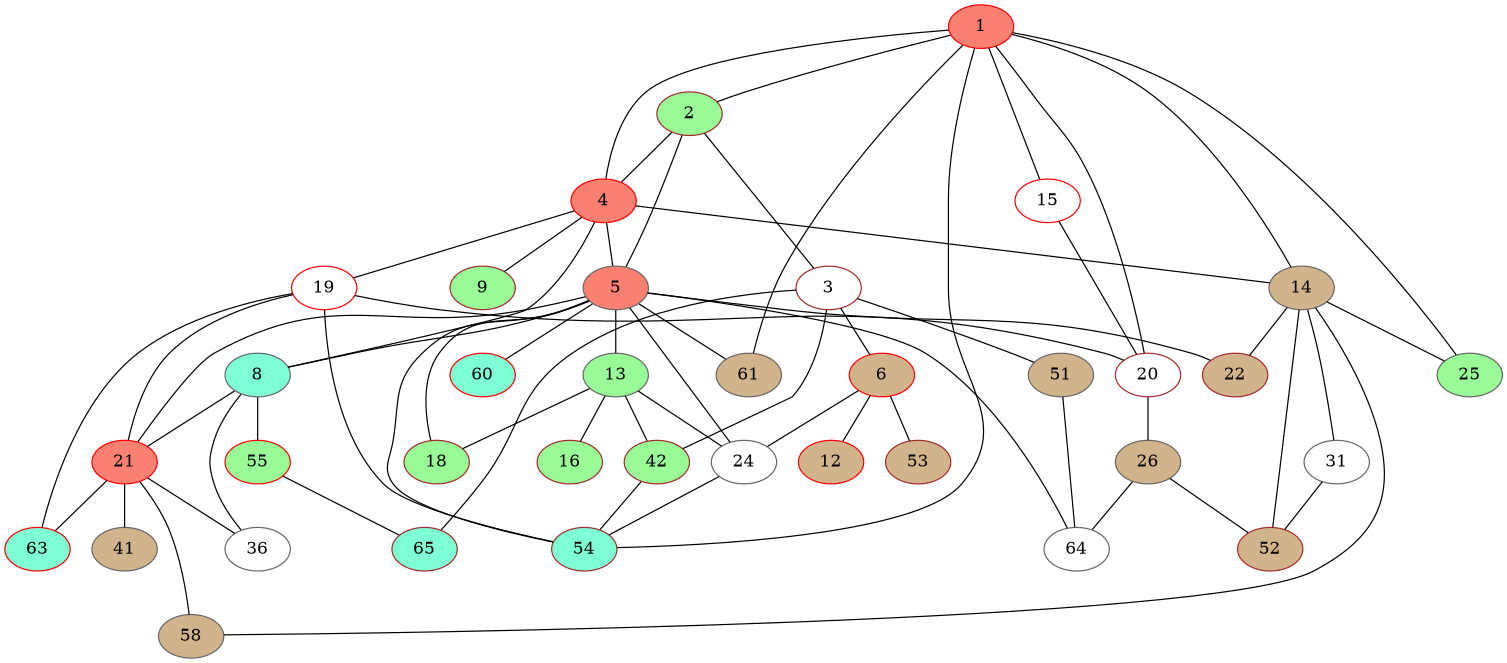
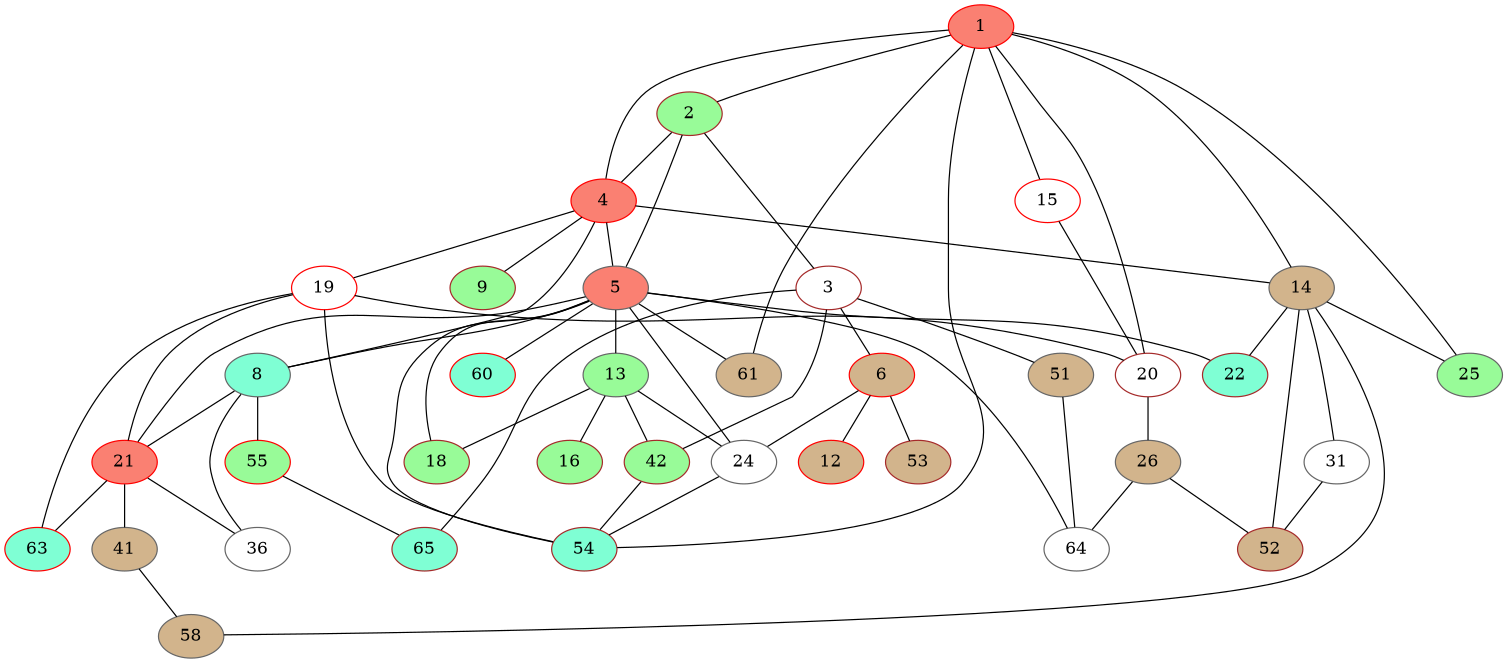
node "22": fillcolor tan -> aquamarine
edge "21" -- "58": now "41" -- "58"
